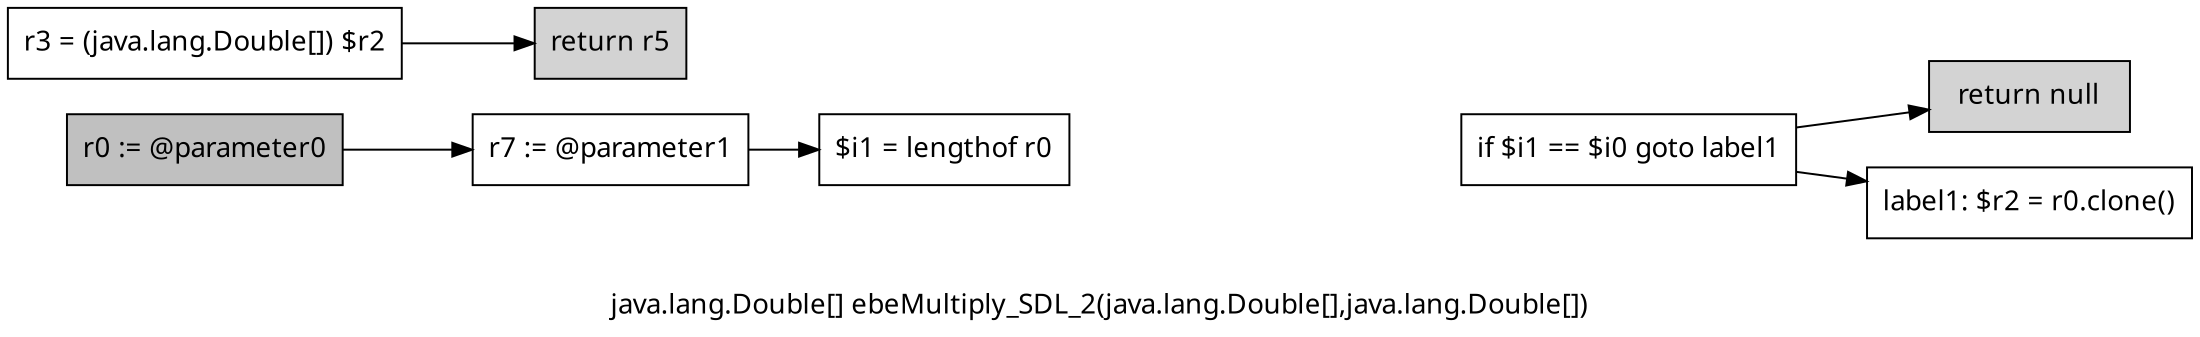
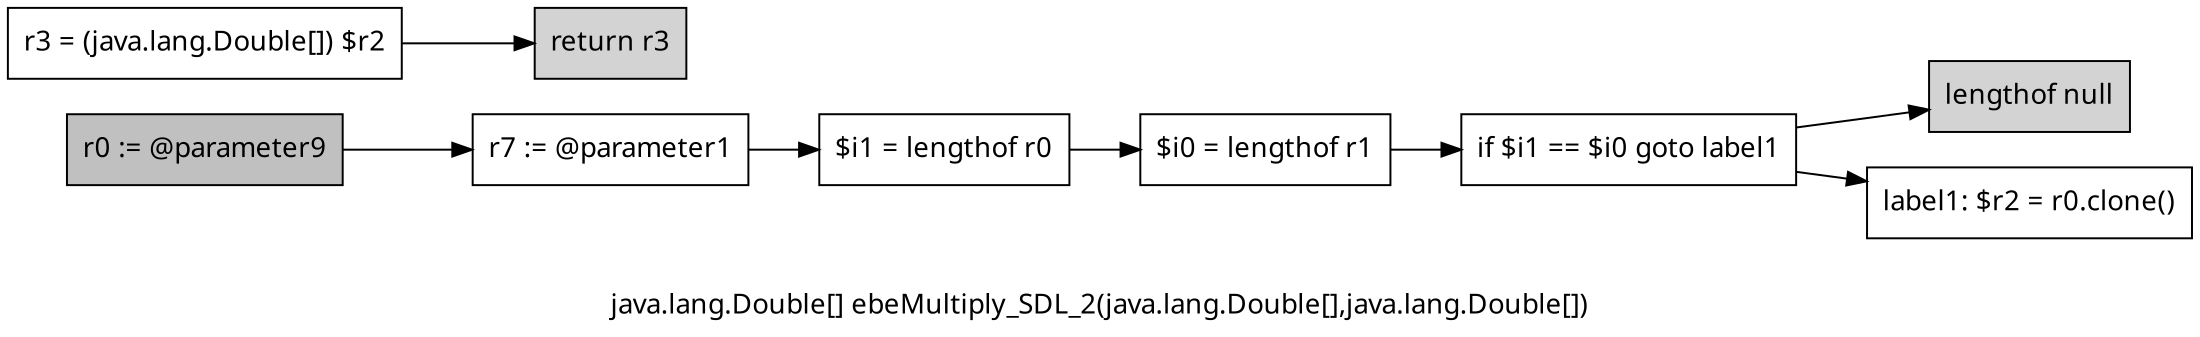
node "return r5": label "return r5" -> "return r3"
node "return null": label "return null" -> "lengthof null"
node "r0 := @parameter0": label "r0 := @parameter0" -> "r0 := @parameter9"
node "$i0 = lengthof r1": added
